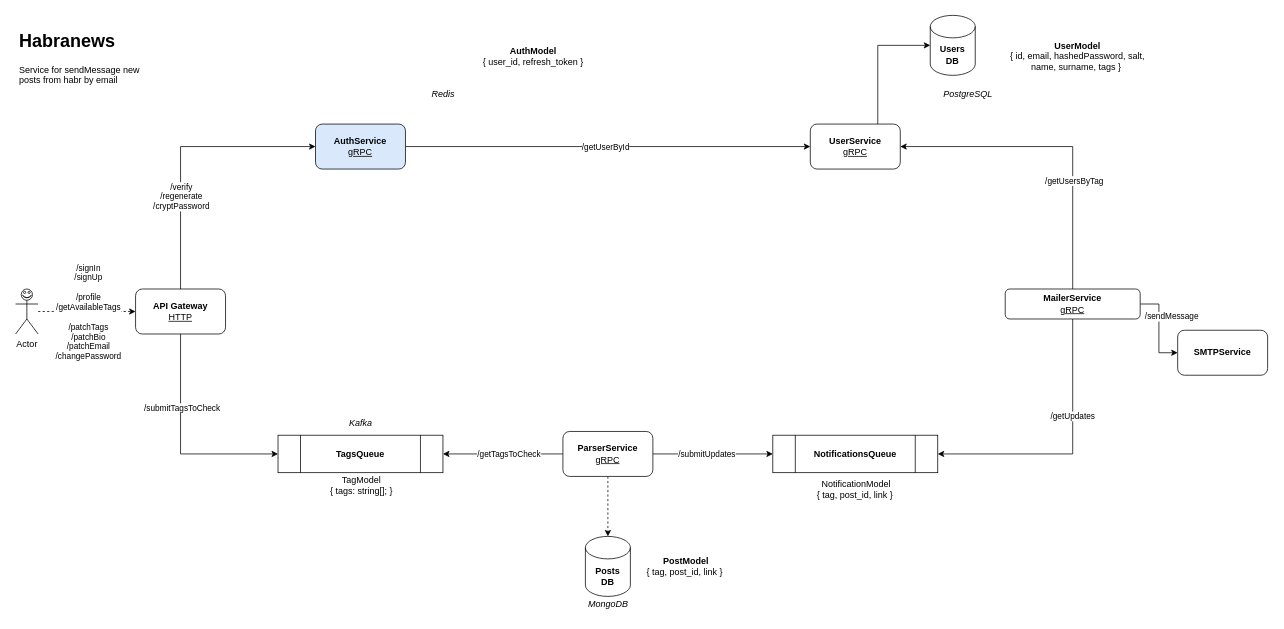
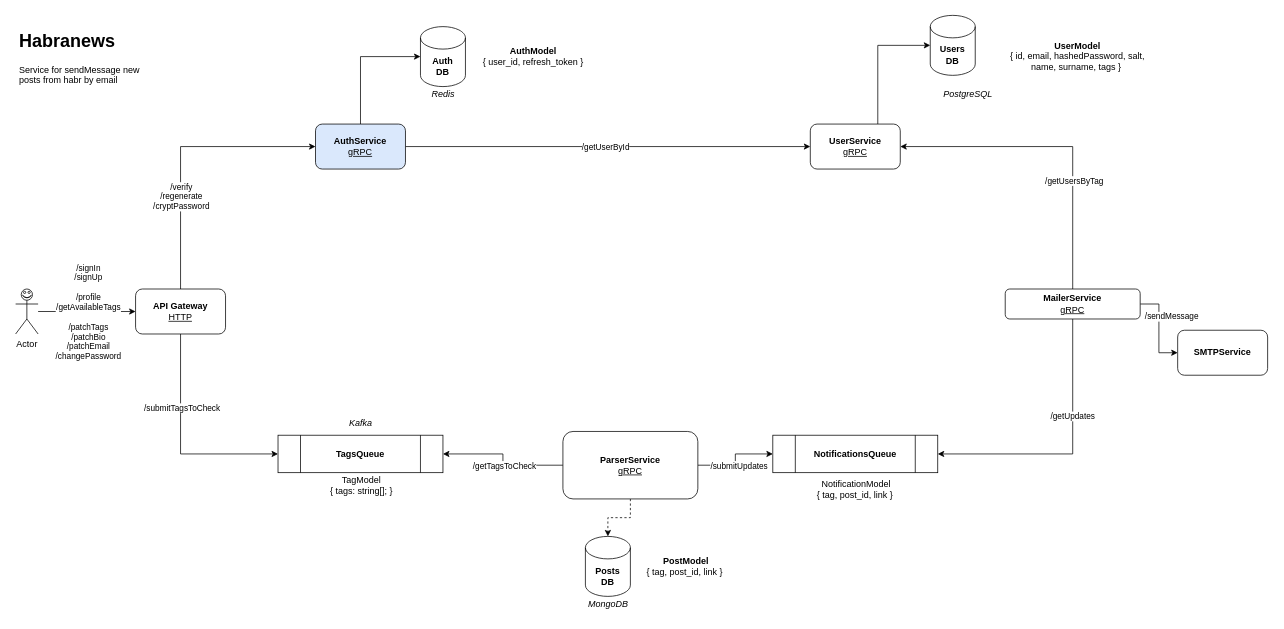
node "Auth DB": added
edge "AuthService gRPC" -> "Auth DB": added
edge "Actor" -> "API Gateway HTTP": style dashed -> solid
node "ParserService gRPC": size 90x45 -> 135x68
